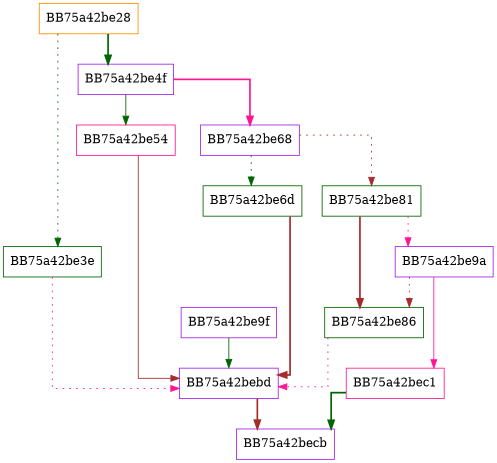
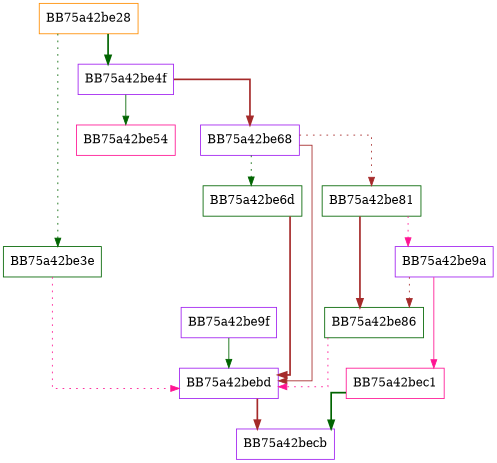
edge "BB75a42be4f" -> "BB75a42be68": color deeppink -> brown
edge "BB75a42be54" -> "BB75a42bebd": now "BB75a42be68" -> "BB75a42bebd"
